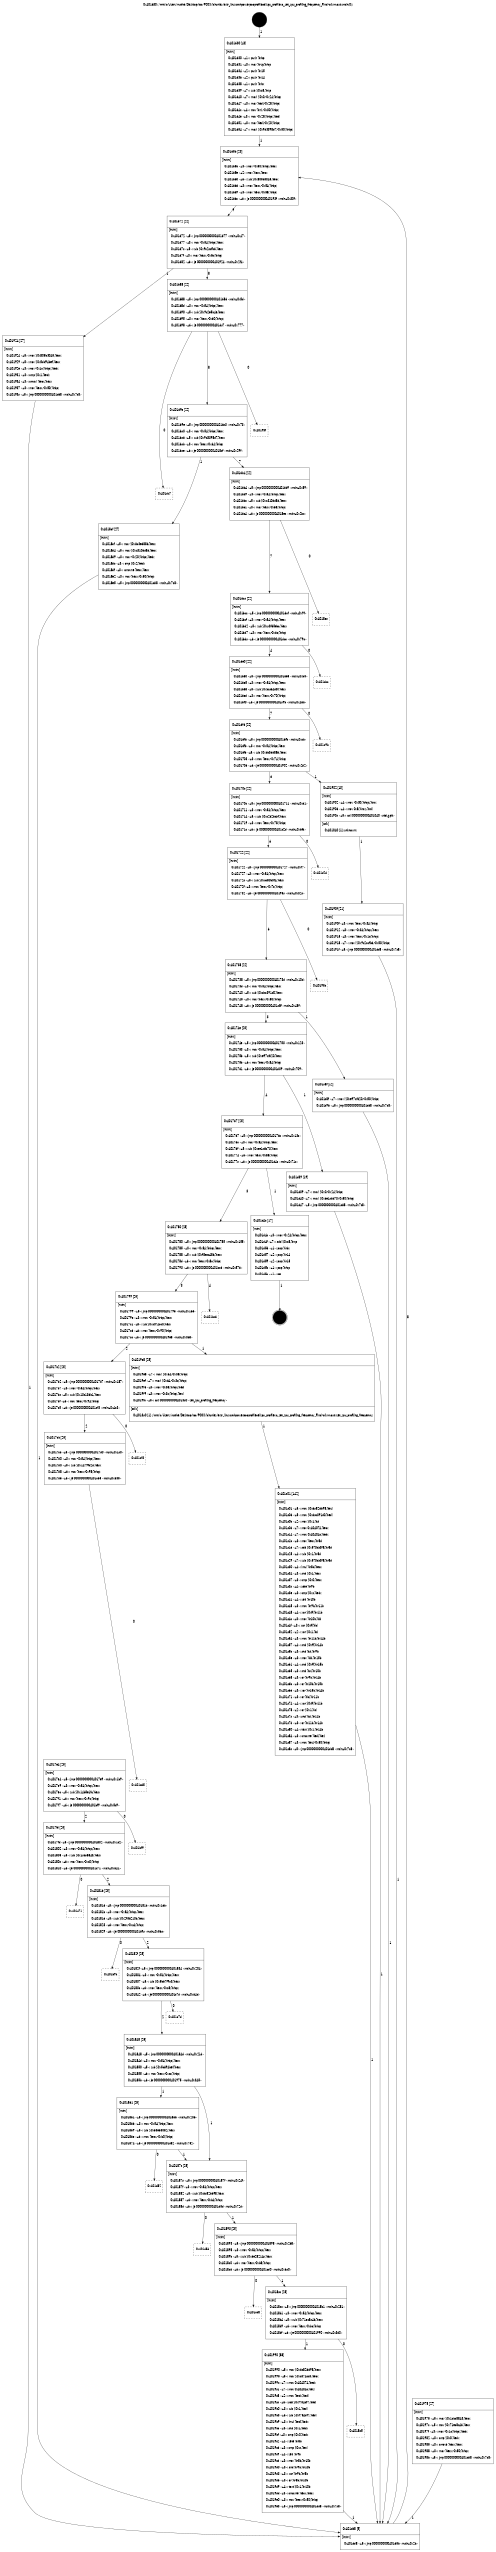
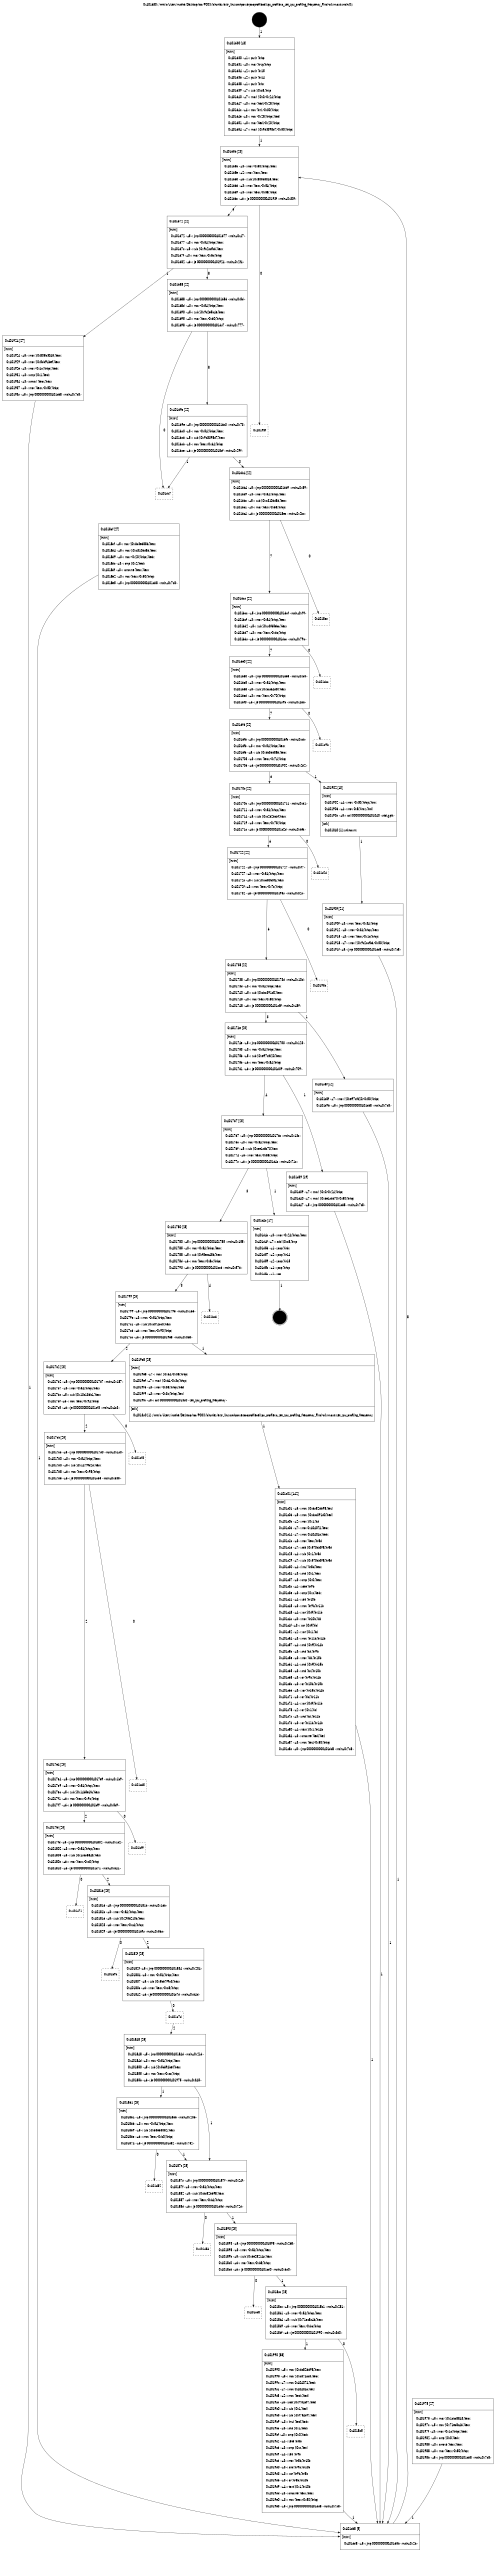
edge "0x401688 [22]" -> "0x40193f": now "0x40165b [23]" -> "0x40193f"
edge "0x40169e [22]" -> "0x4016b4 [22]": label " 7" -> " 0"
edge "0x40169e [22]" -> "0x4018cf [27]": now "0x40169e [22]" -> "0x401da7"
edge "0x4016ca [22]" -> "0x4016e0 [22]": label " 4" -> " 7"
edge "0x4017cb [25]" -> "0x4017e4 [25]": added, label "2"
edge "0x40182f [25]" -> "0x401848 [25]": now "0x401c7d" -> "0x401848 [25]"
